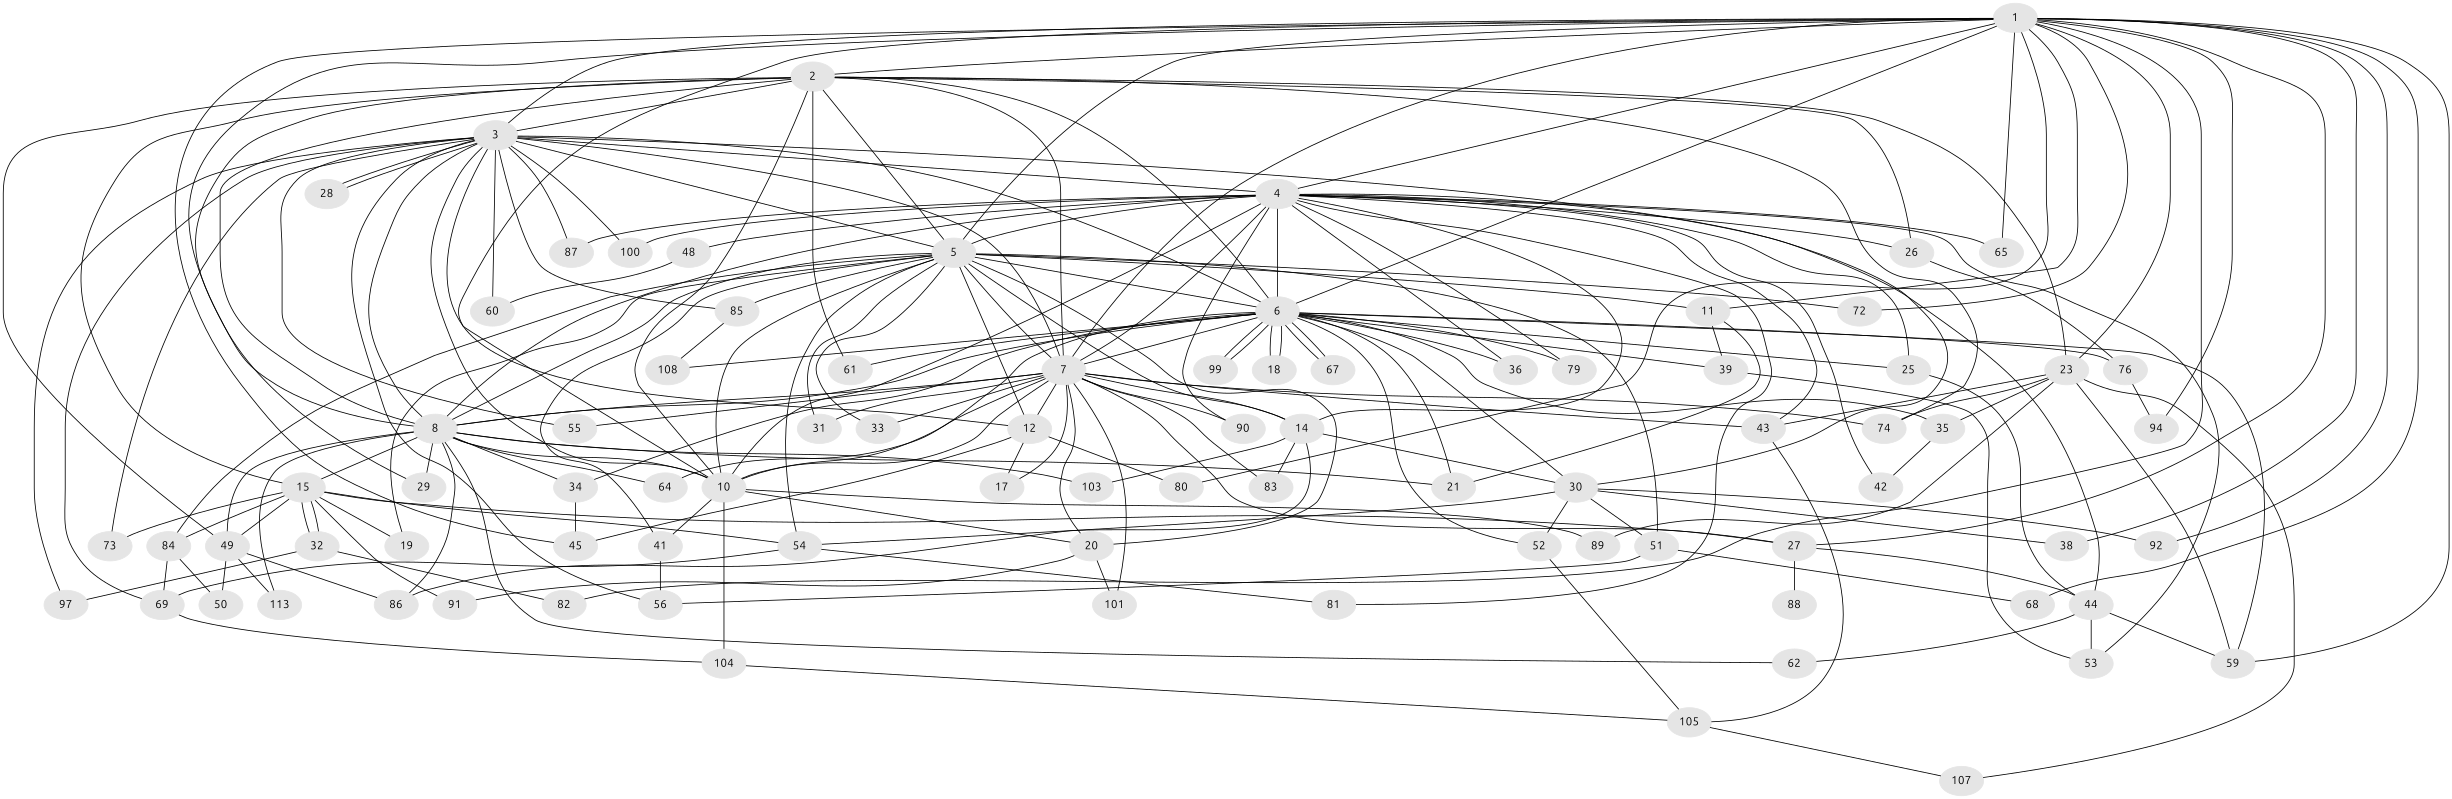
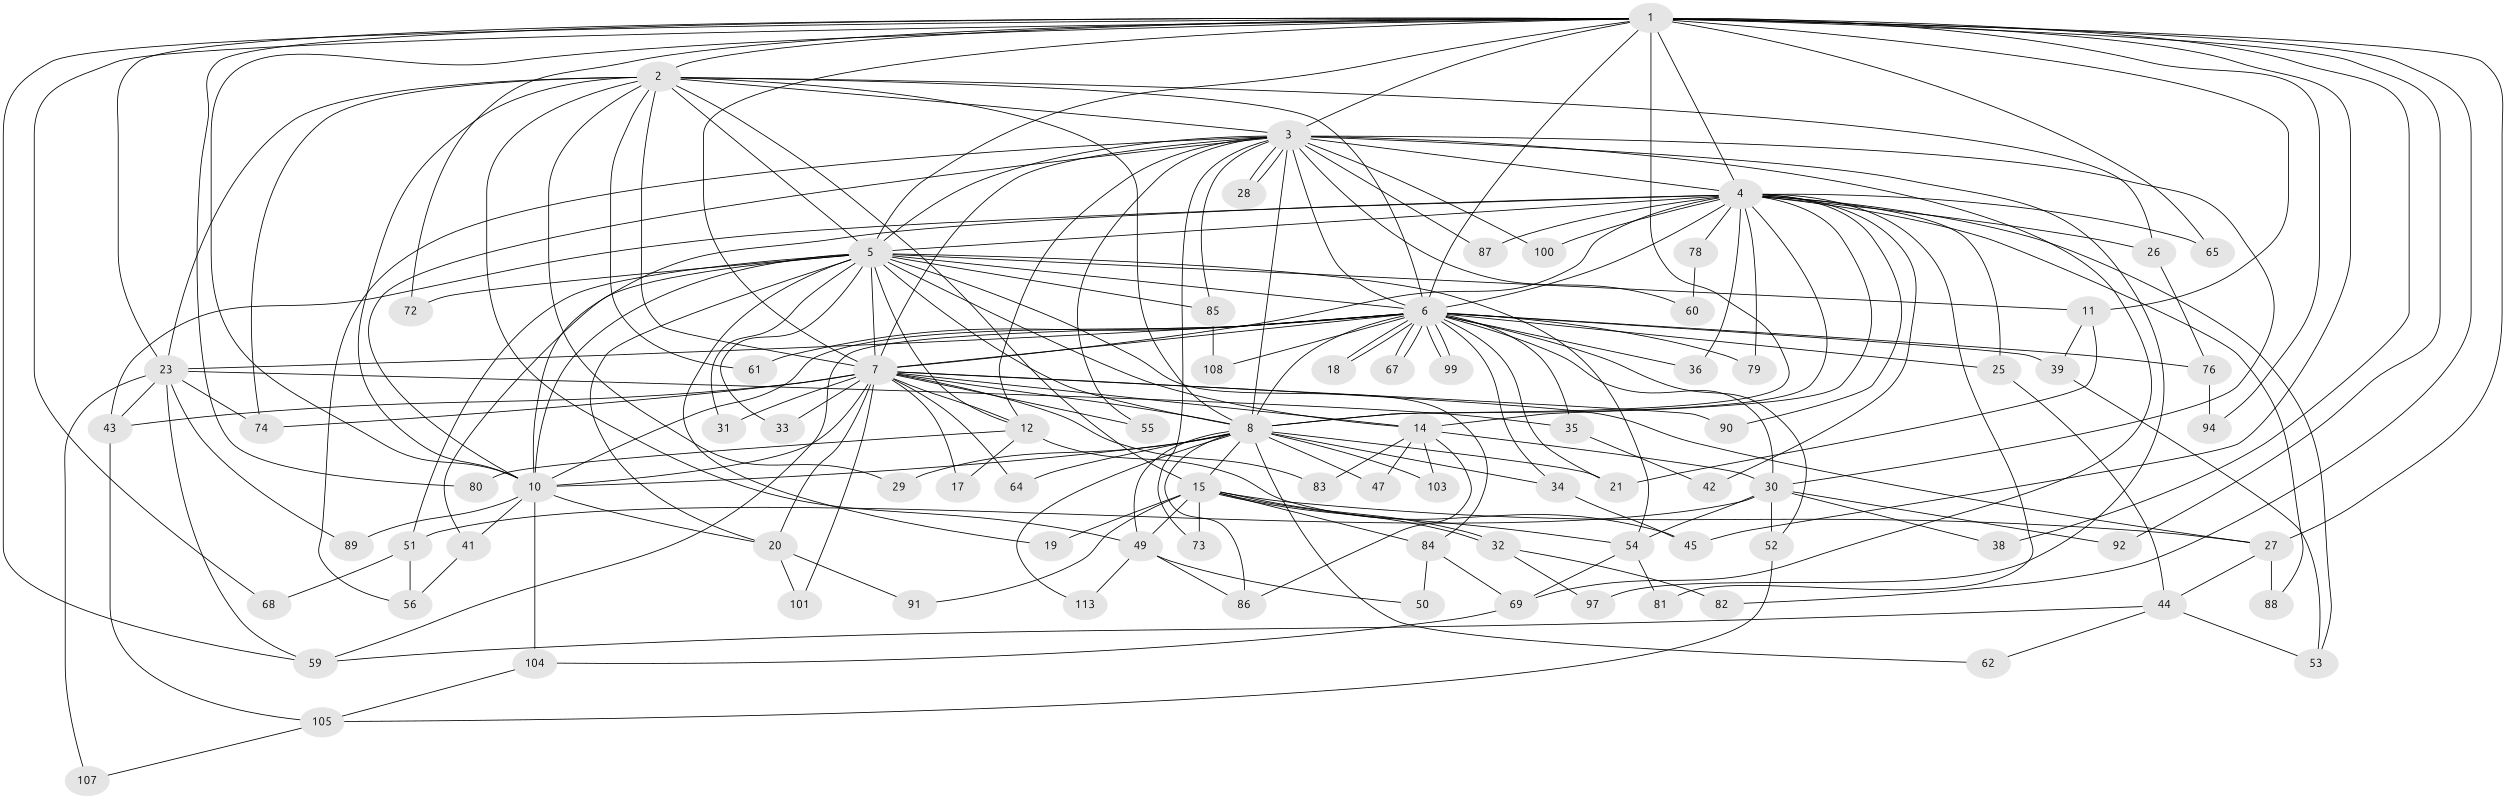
node "48": label "48" -> "78"
edge "4" -- "44": now "4" -- "88"
edge "6" -- "23": added
node "47": added
